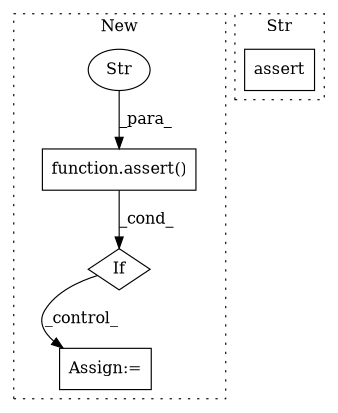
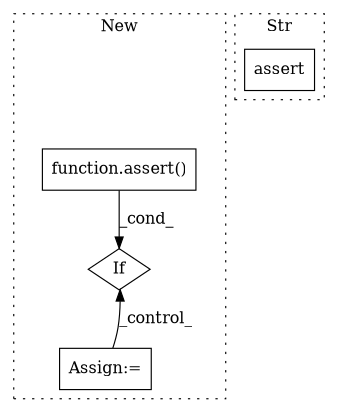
node "Str": removed
edge "If" -> "Assign:=": reversed
